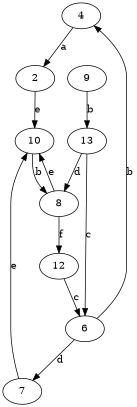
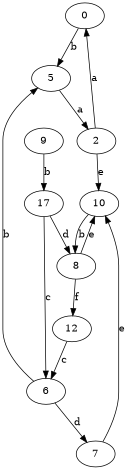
node "4": label "4" -> "5"
node "0": added
node "13": label "13" -> "17"
